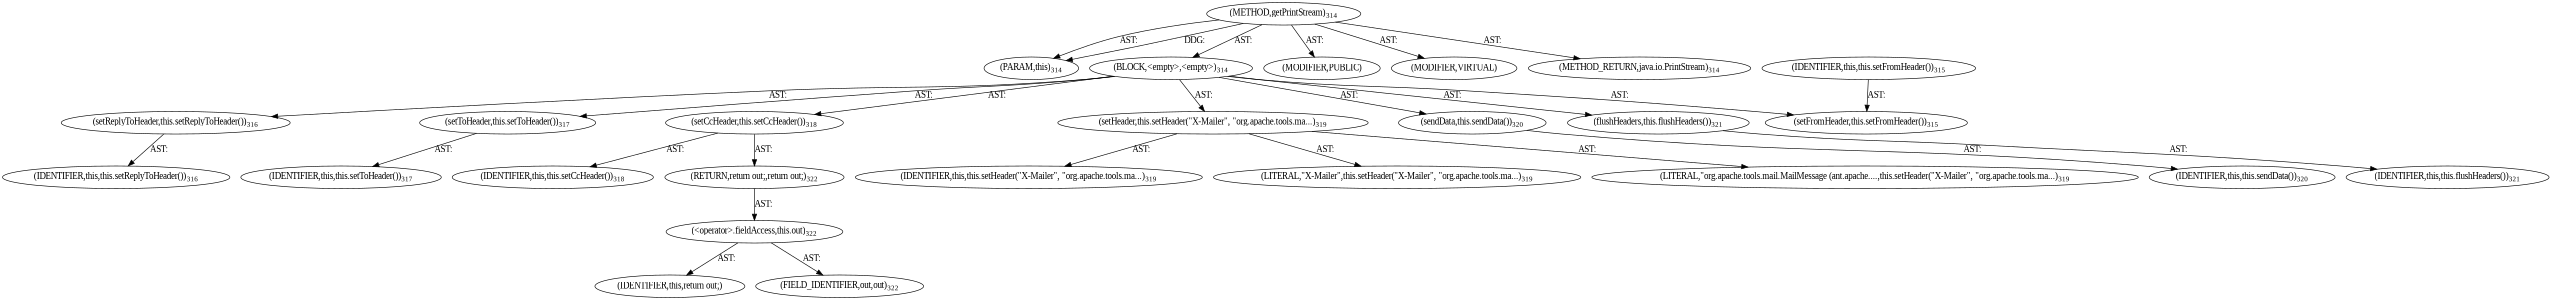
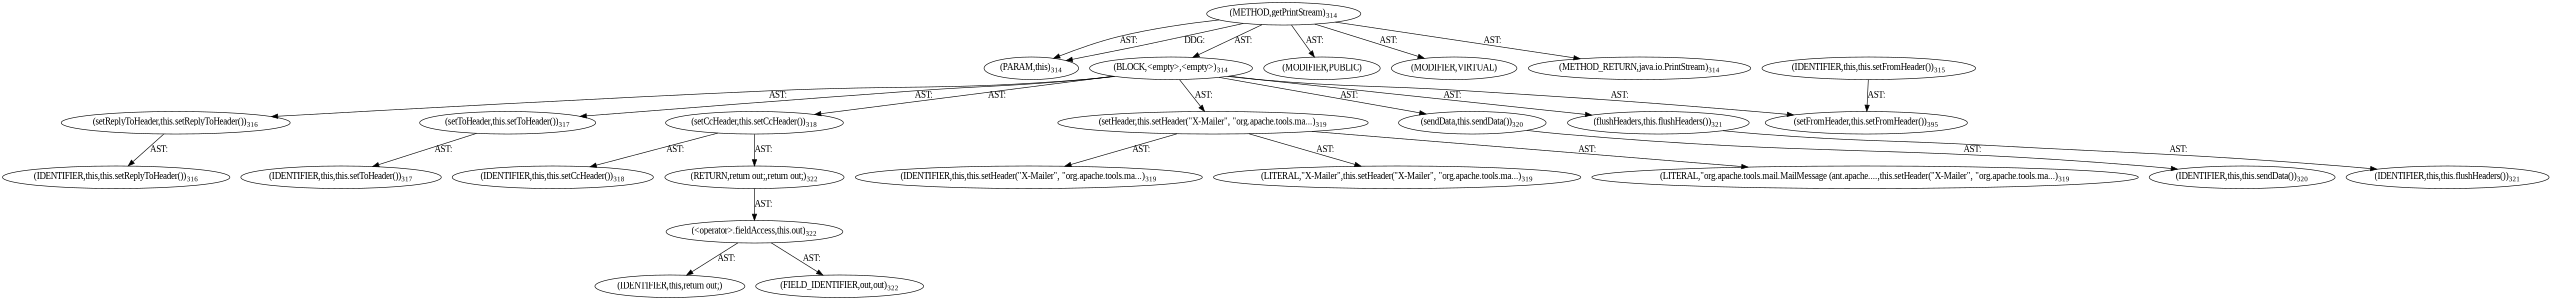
node "(setFromHeader,this.setFromHeader())": text "315" -> "395"
